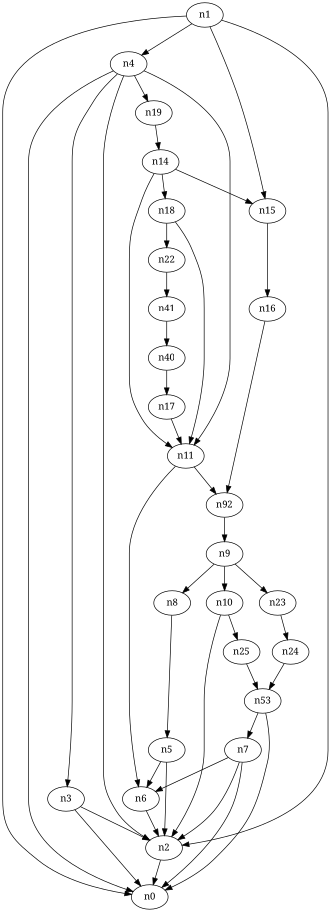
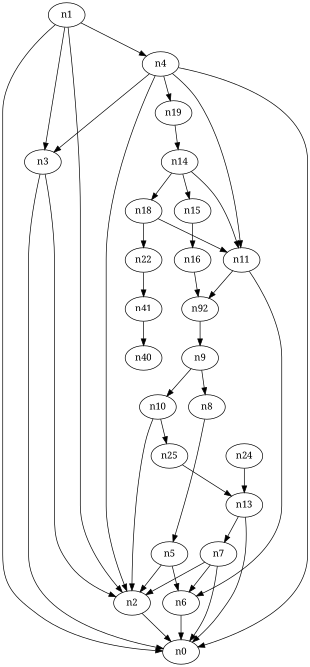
edge "n1" -> "n15": now "n1" -> "n3"
node "n17": removed
node "n23": removed
node "n53": label "n53" -> "n13"
edge "n6" -> "n2": now "n6" -> "n0"
